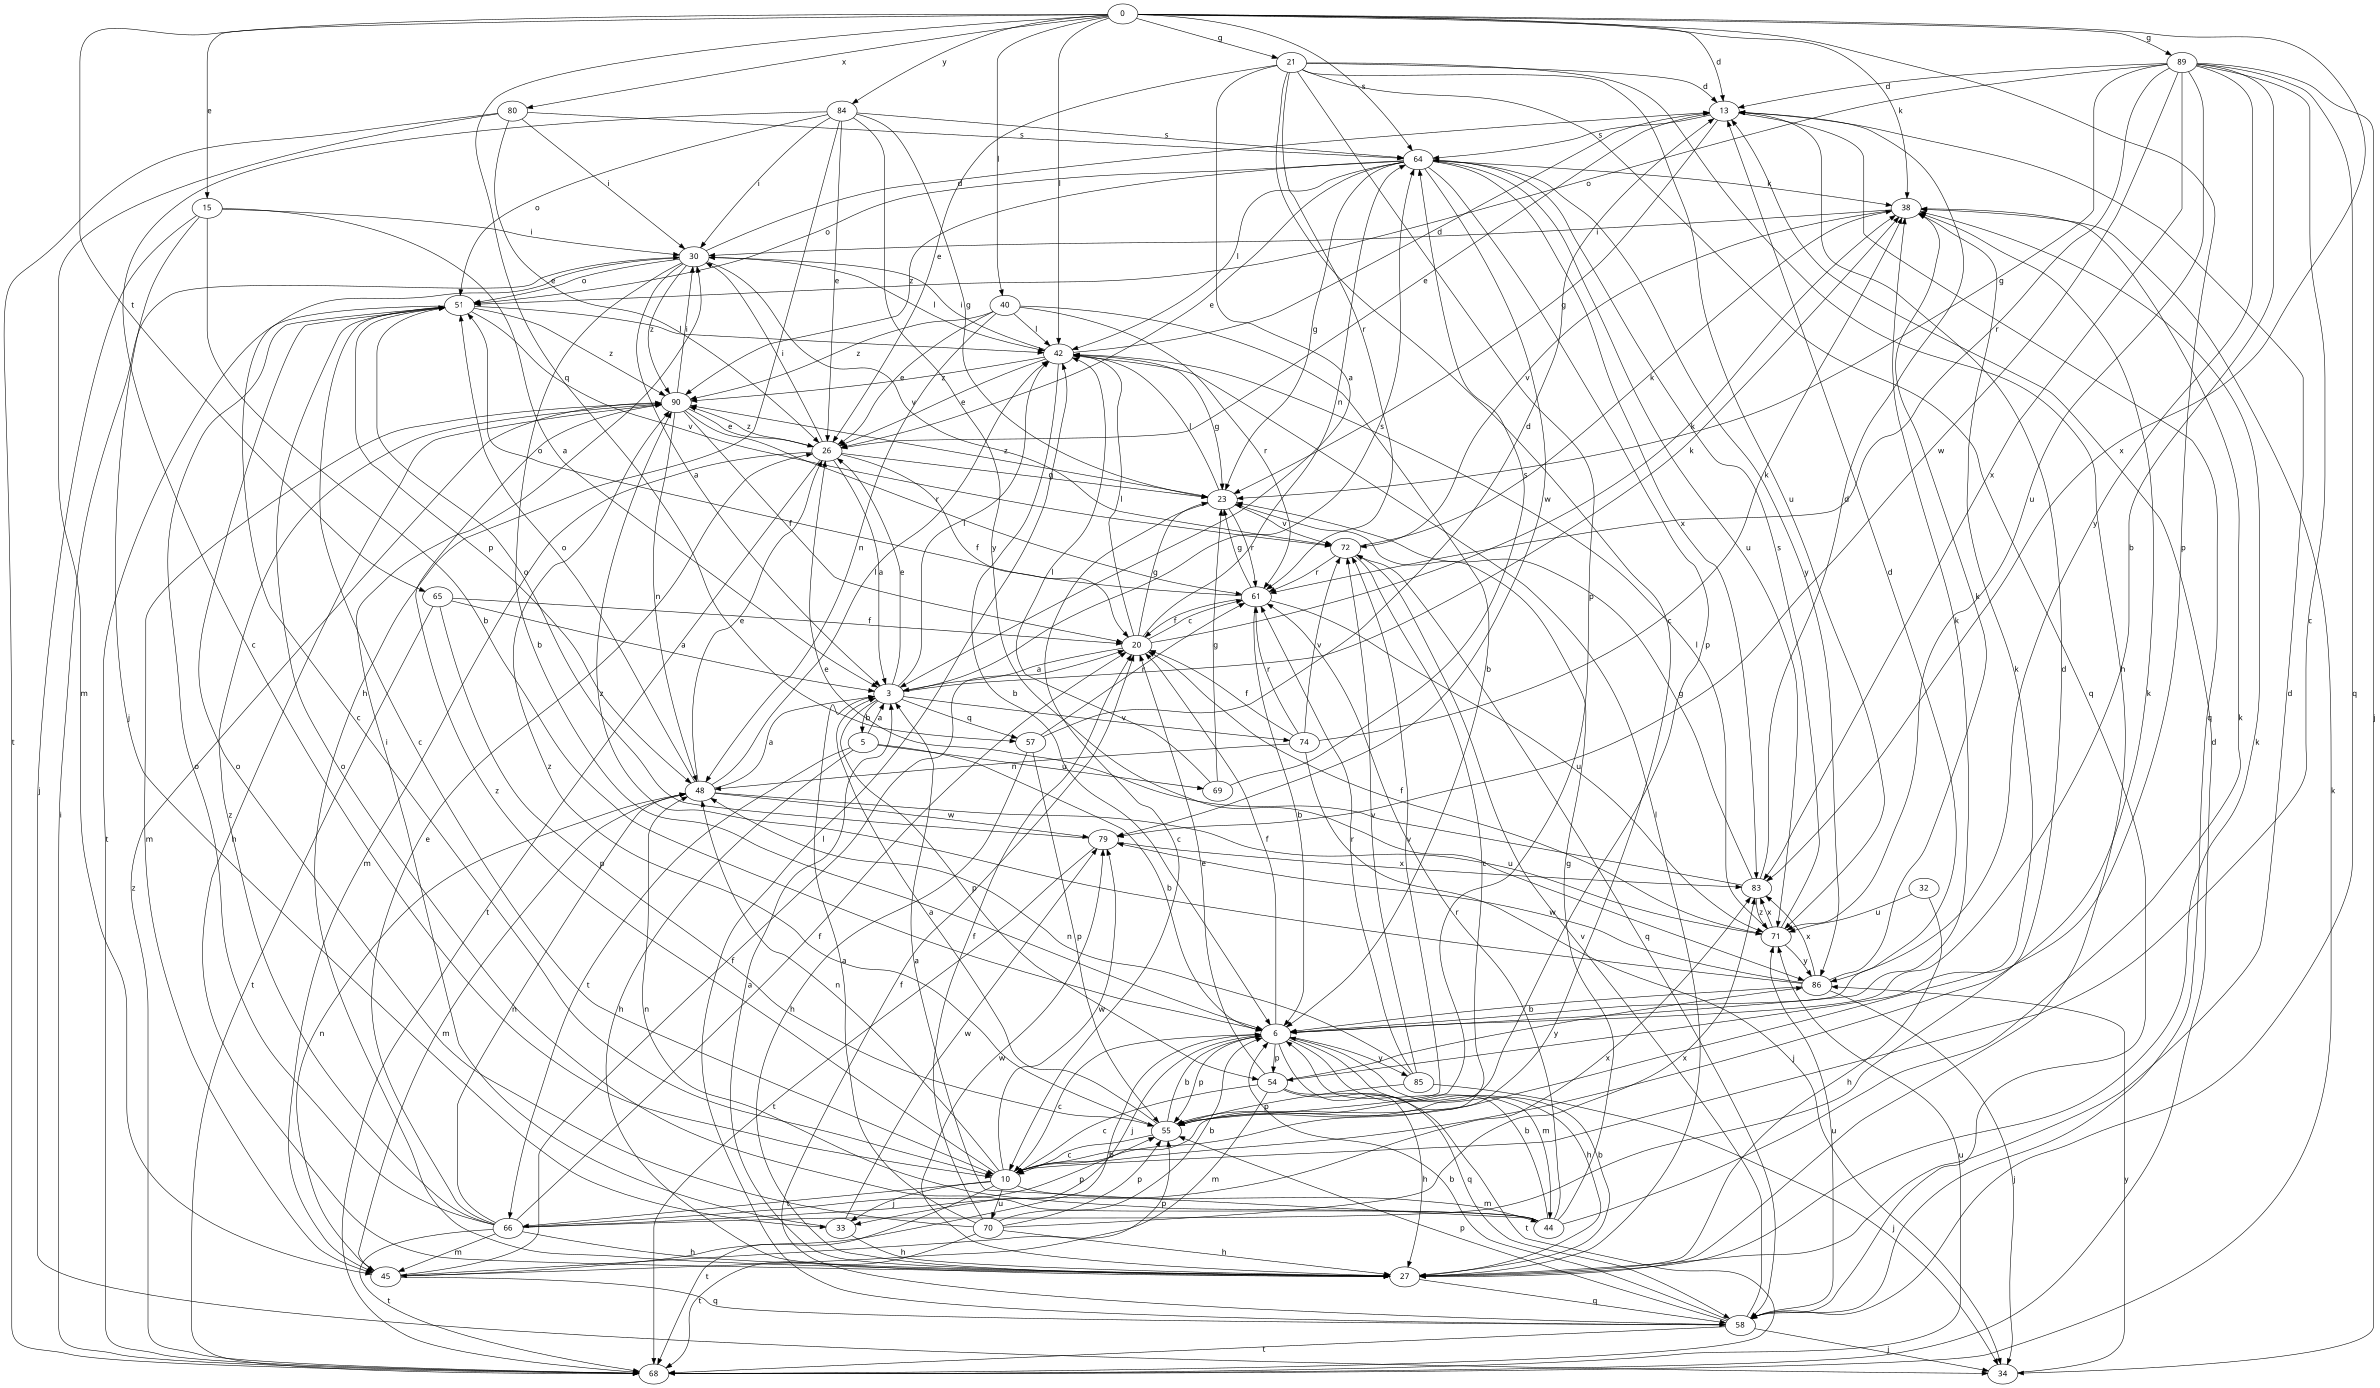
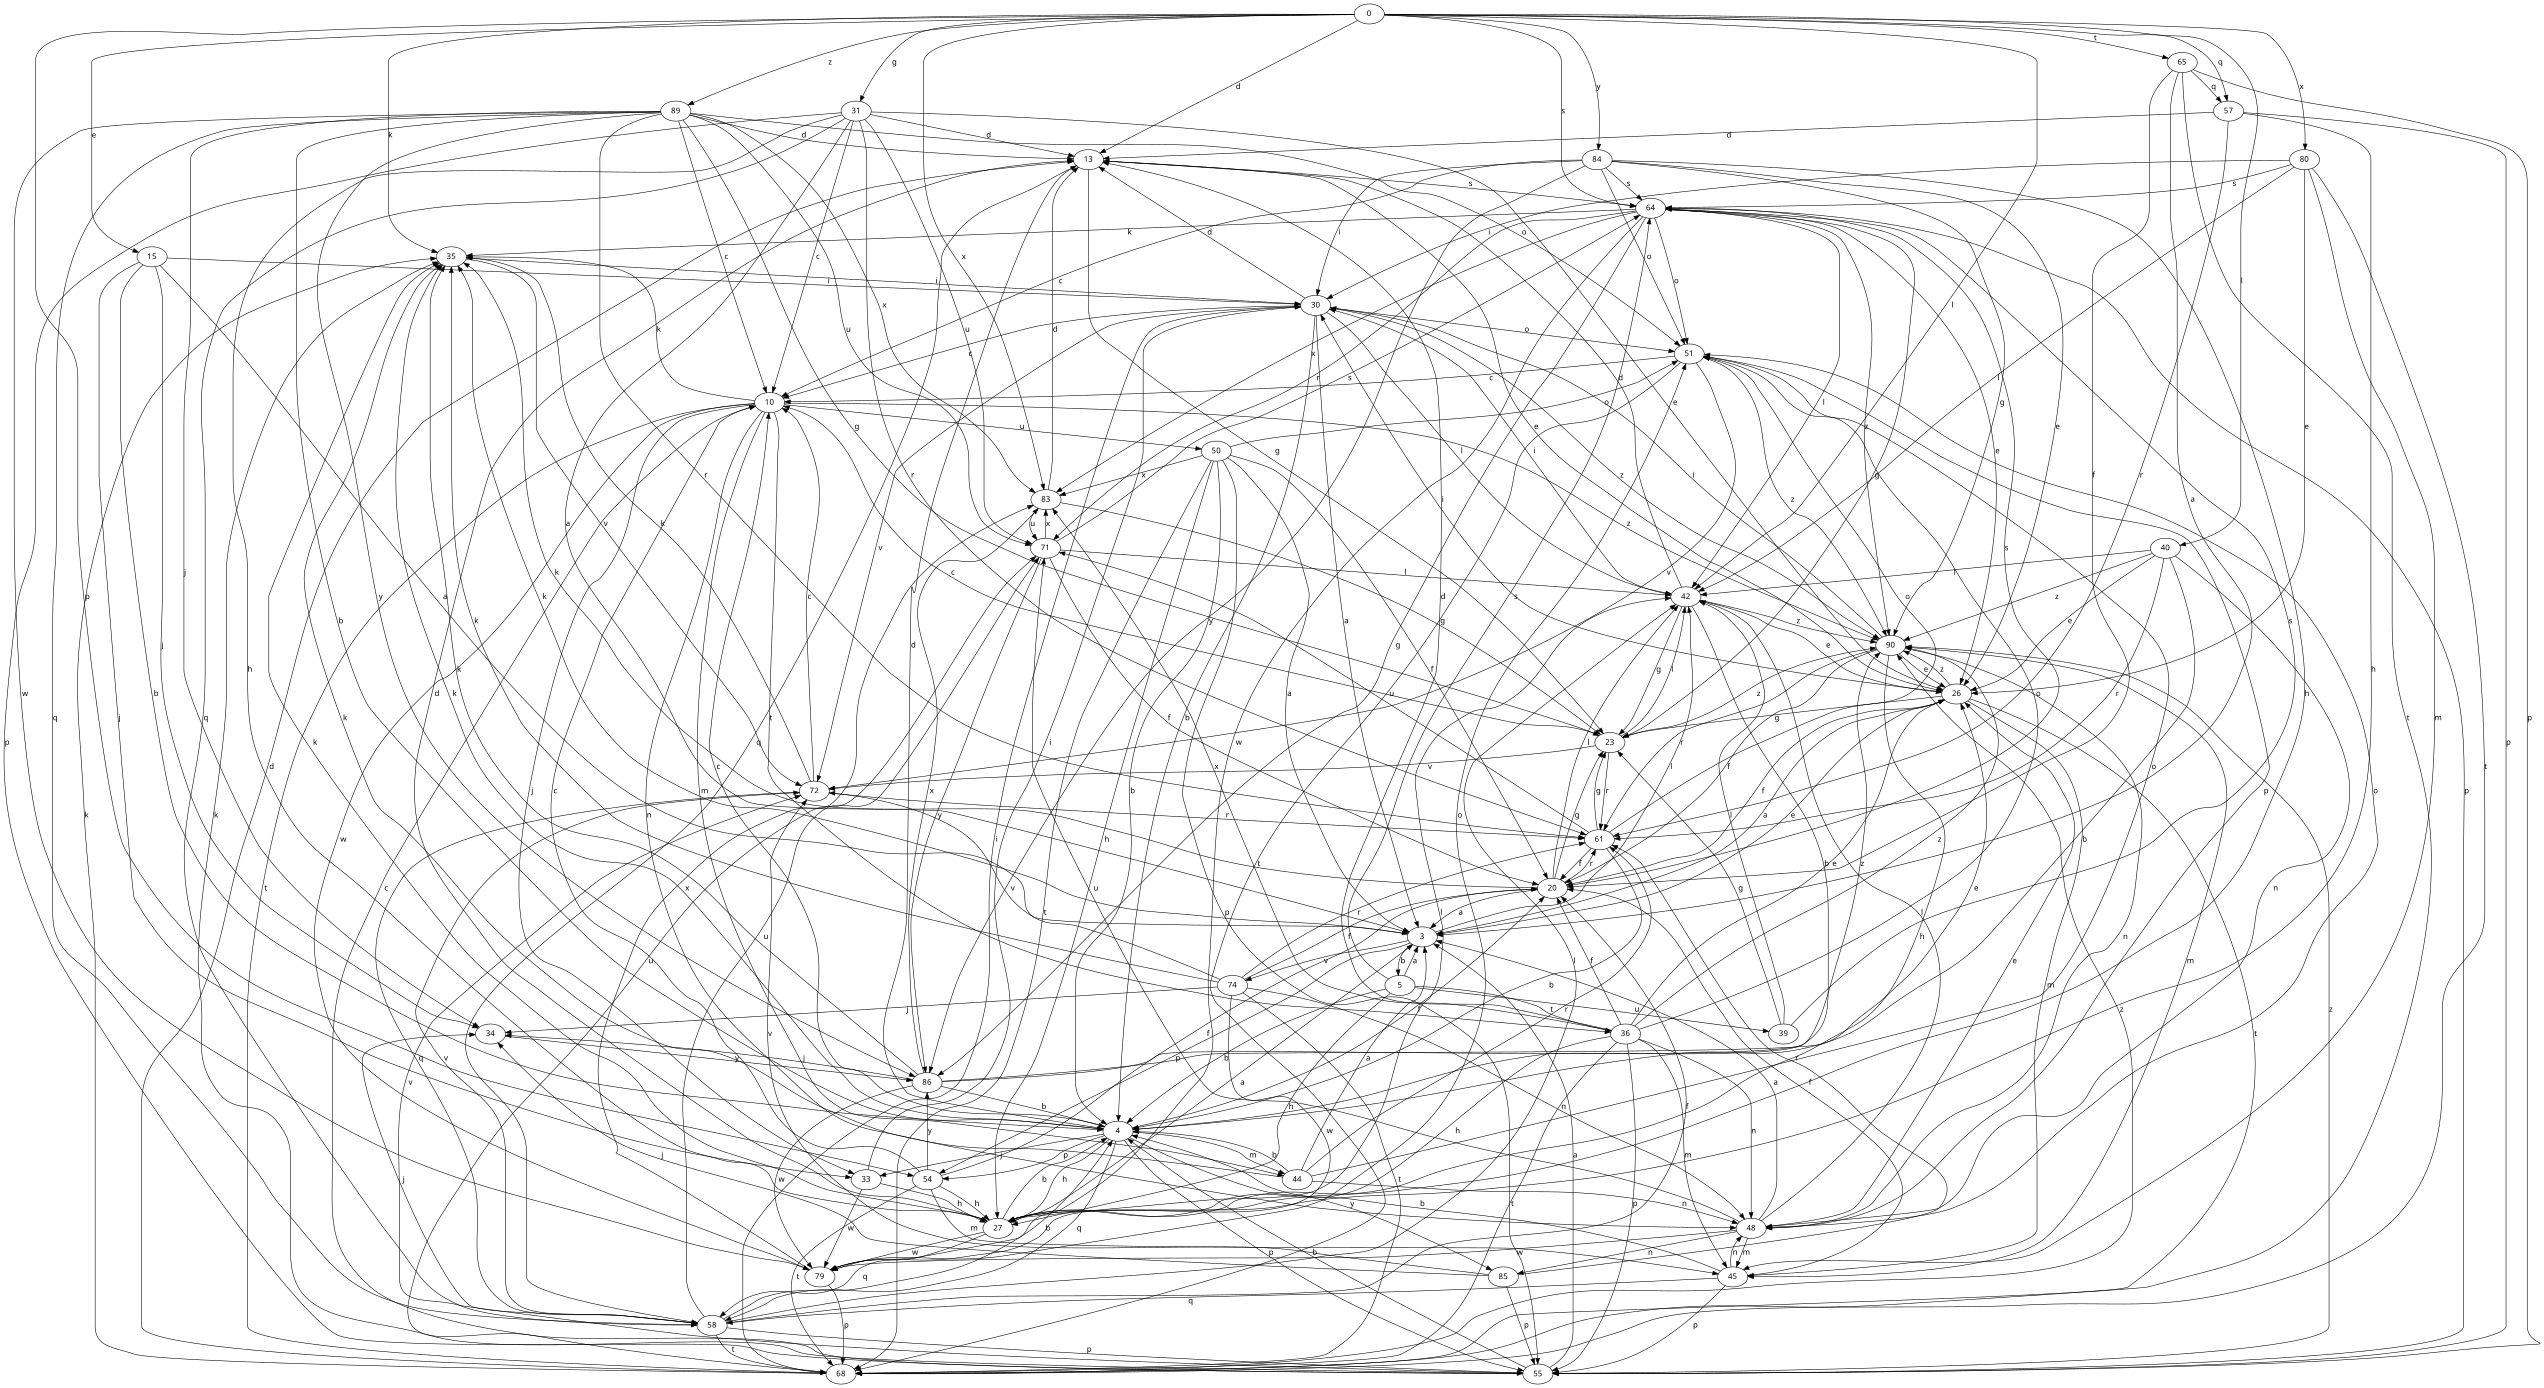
edge "0" -> "89": label "g" -> "z"
node "21": label "21" -> "31"
node "38": label "38" -> "35"
edge "51" -> "42": now "80" -> "42"
edge "84" -> "23": now "84" -> "90"
edge "20" -> "64": label "n" -> "s"
edge "3" -> "64": now "5" -> "64"
edge "64" -> "71": label "u" -> "r"
edge "64" -> "86": label "y" -> "g"
edge "20" -> "61": label "c" -> "r"
edge "3" -> "57": now "65" -> "57"
edge "44" -> "23": removed, label "g"
node "69": label "69" -> "39"
edge "83" -> "26": now "86" -> "26"
edge "54" -> "20": label "e" -> "f"
node "32": removed
edge "83" -> "71": label "z" -> "u"
edge "85" -> "48": reversed
node "6": label "6" -> "4"
edge "79" -> "68": label "t" -> "p"
edge "74" -> "79": added, label "w"
node "66": label "66" -> "36"
node "70": label "70" -> "50"
edge "74" -> "68": added, label "t"
